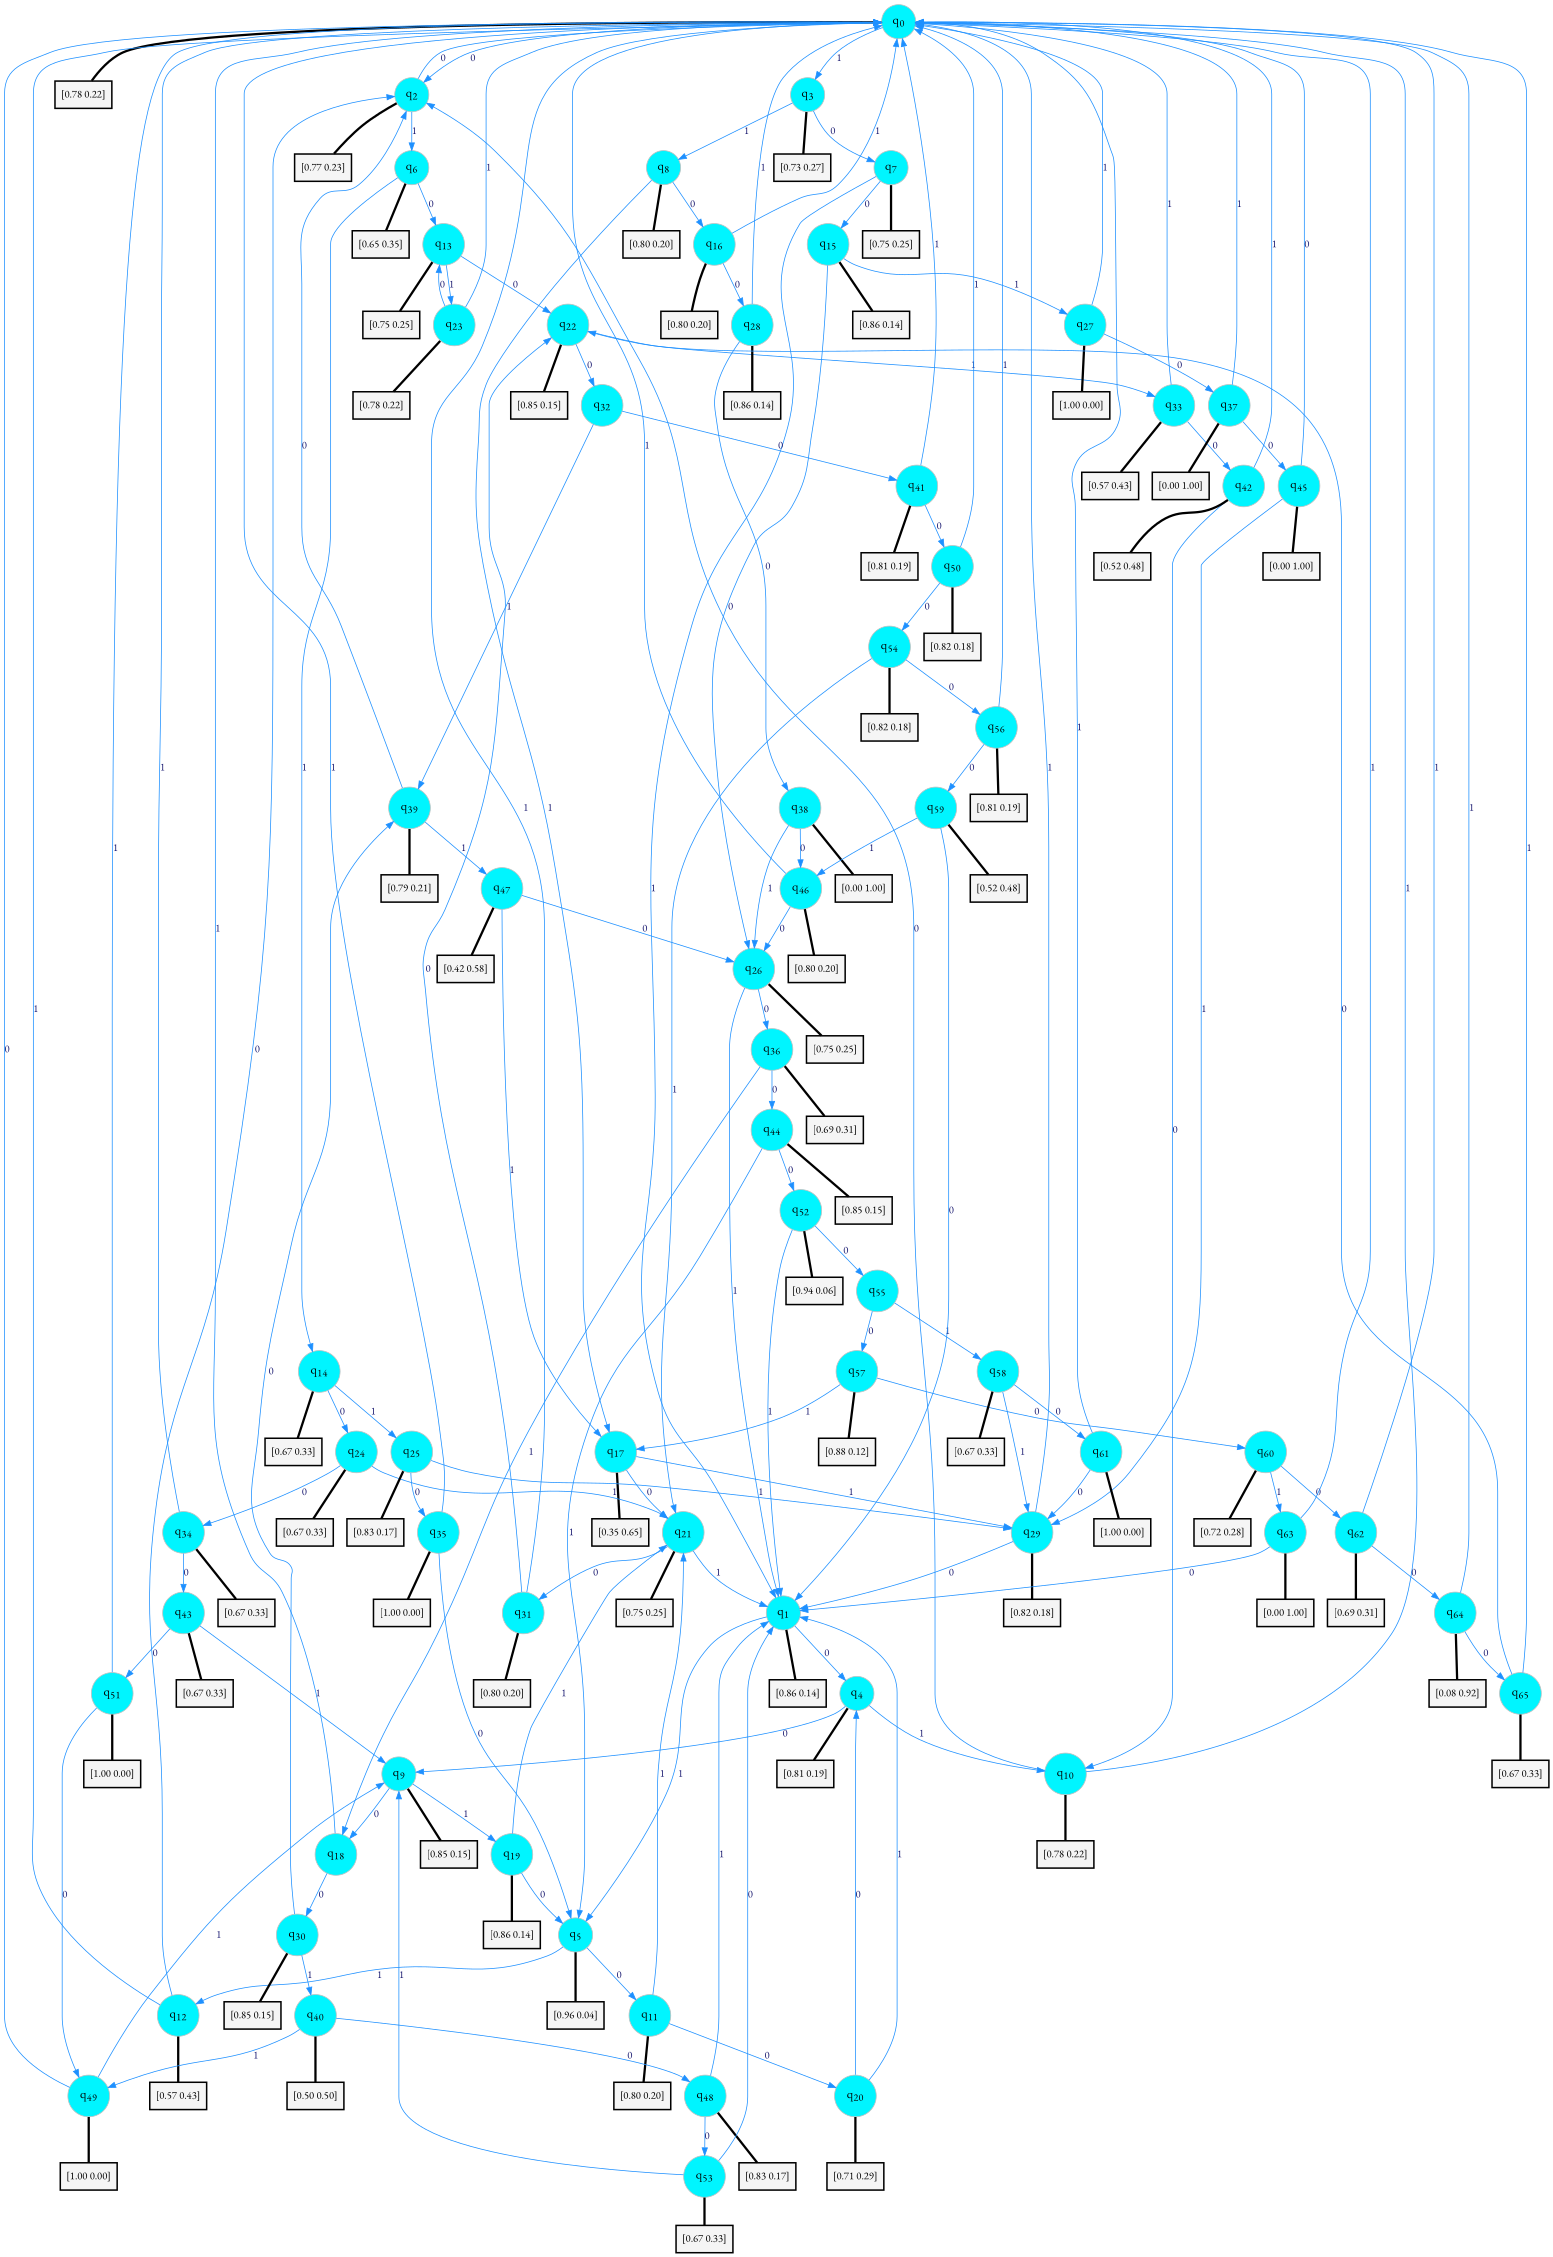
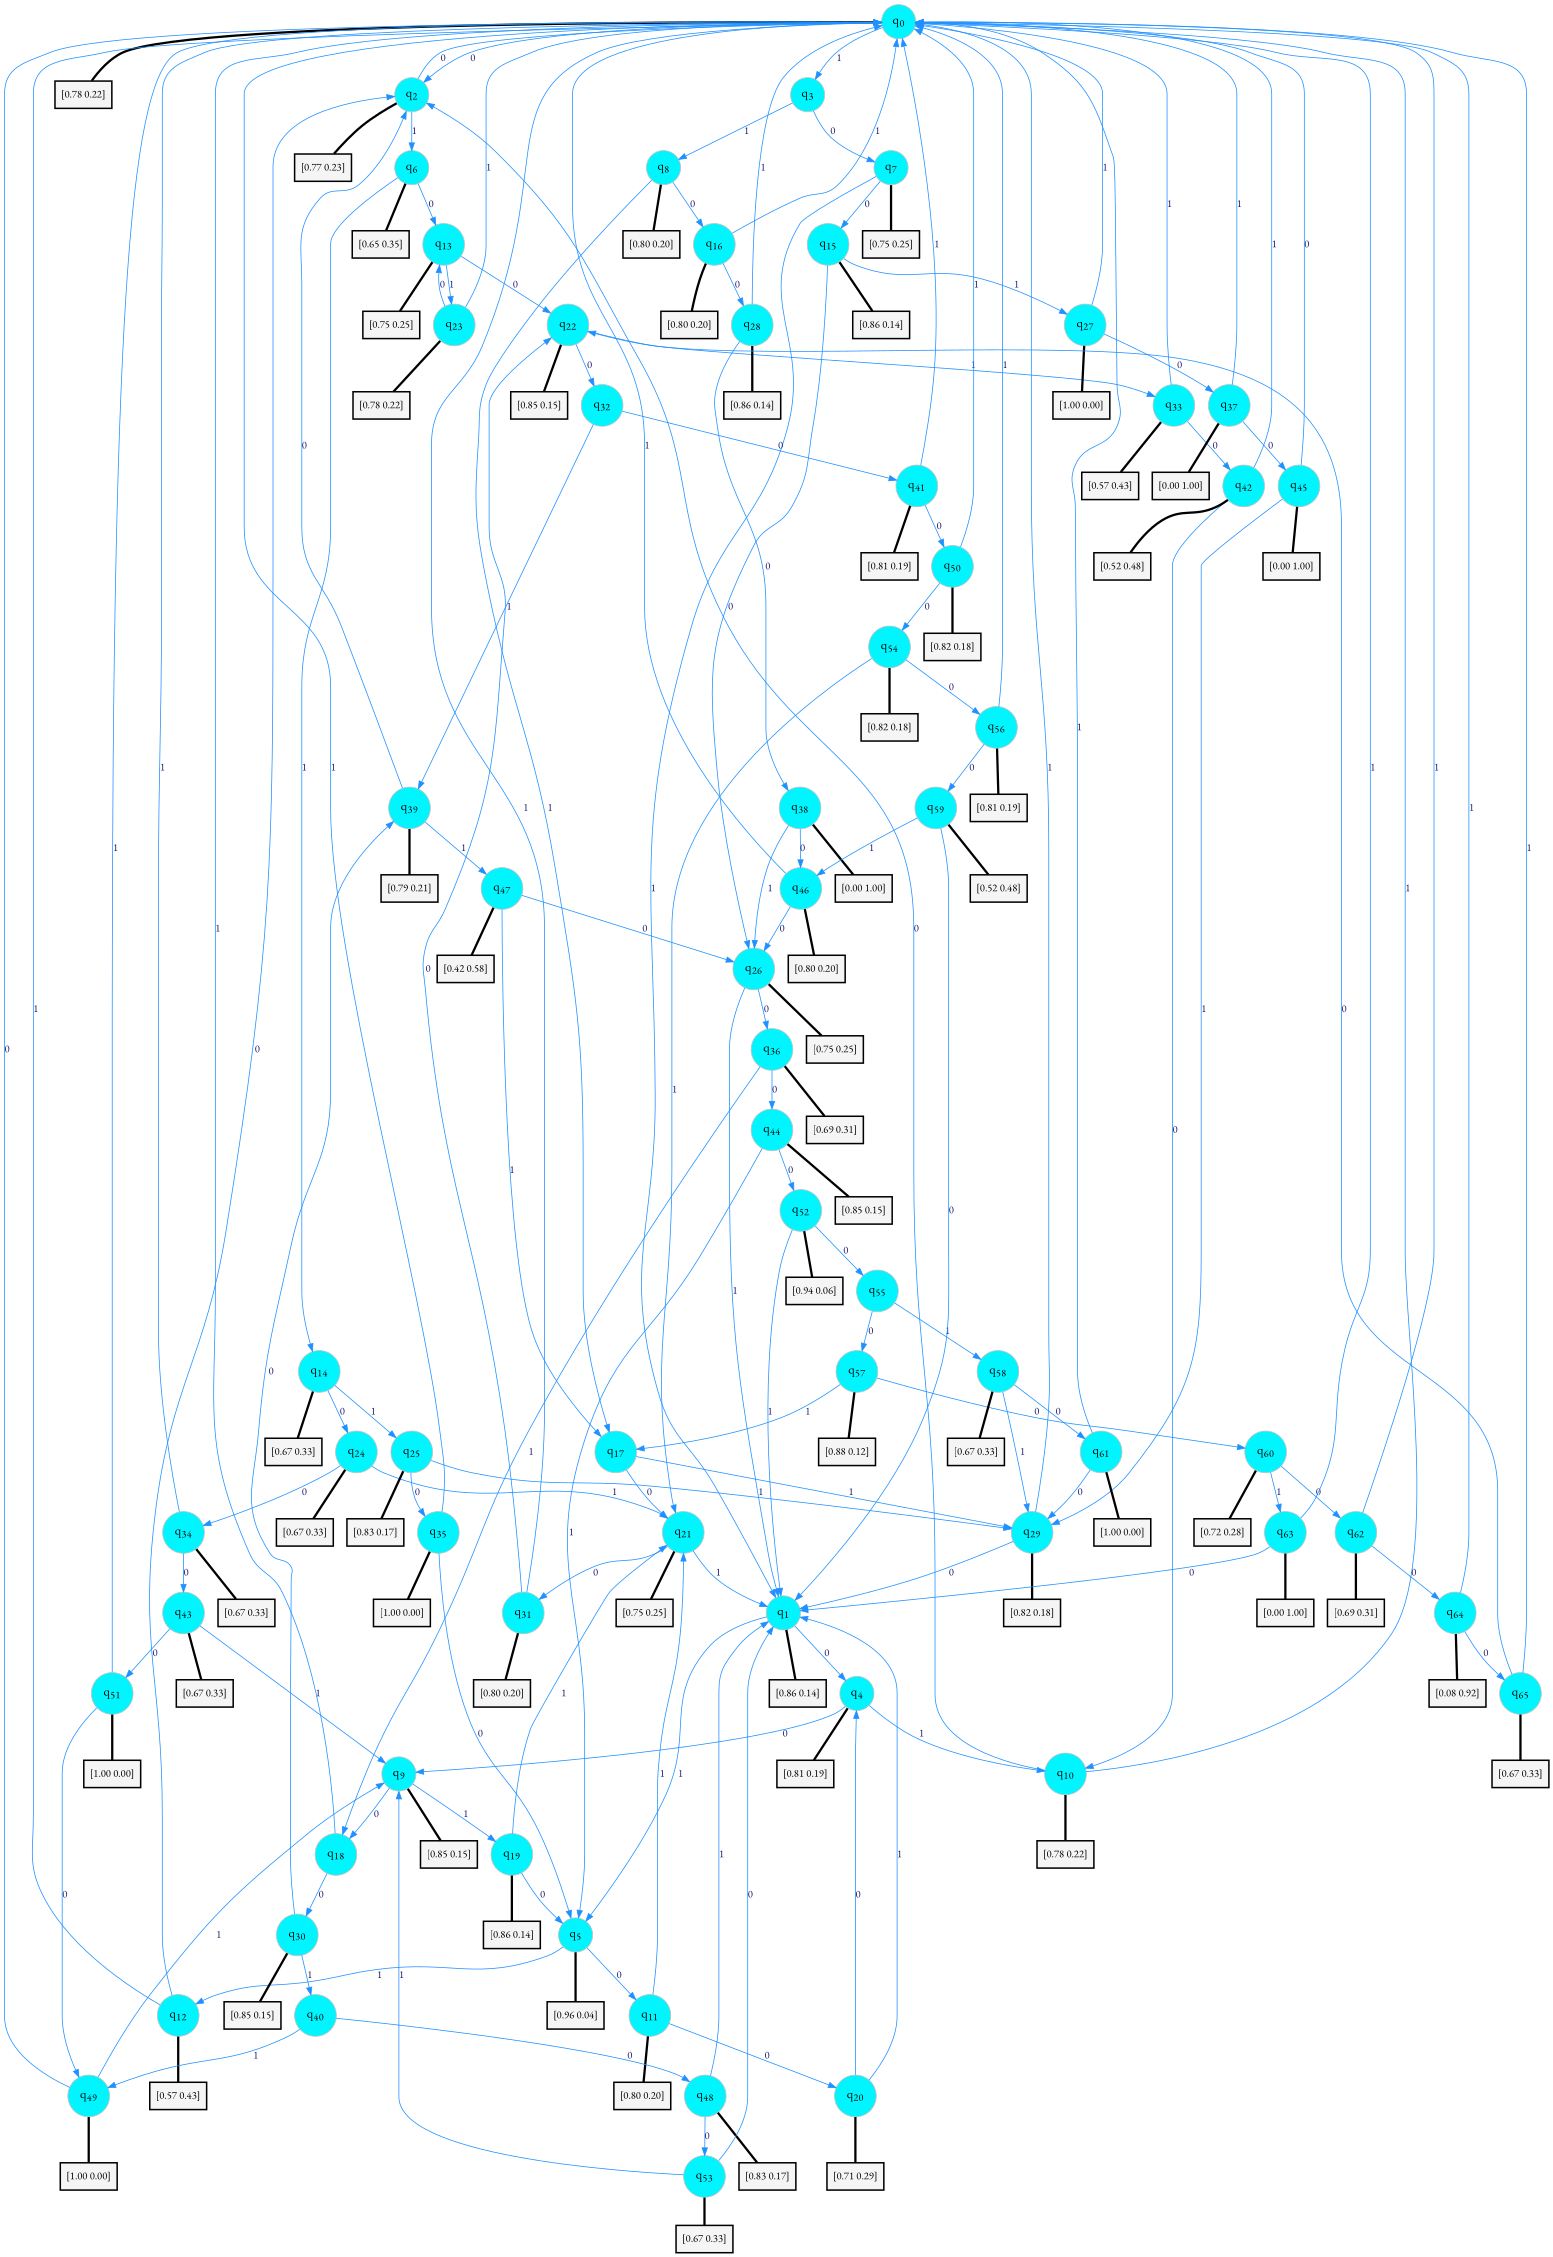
node "[0.73 0.27]": removed
node "[0.35 0.65]": removed
node "[0.50 0.50]": removed
